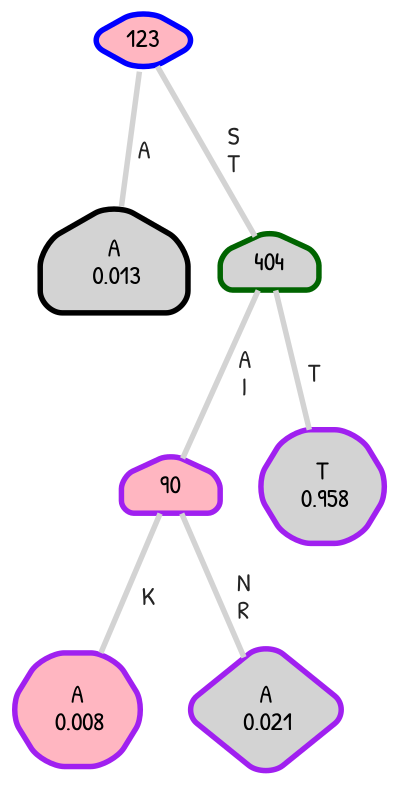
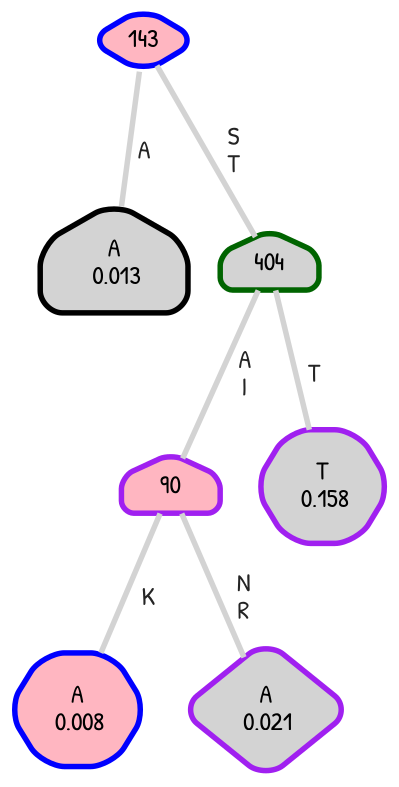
node "123": label "123" -> "143"
node "T 0.958": label "T 0.958" -> "T 0.158"
node "A 0.008": color purple -> blue
